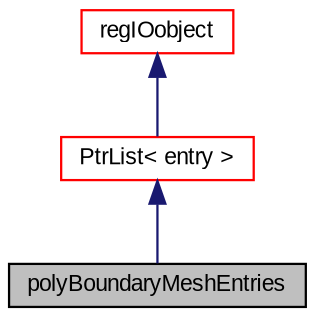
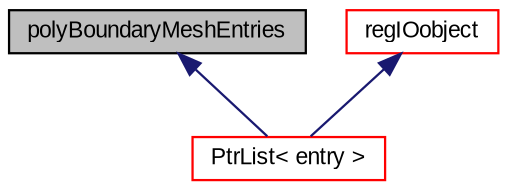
edge "polyBoundaryMeshEntries" -> "PtrList< entry >": reversed
